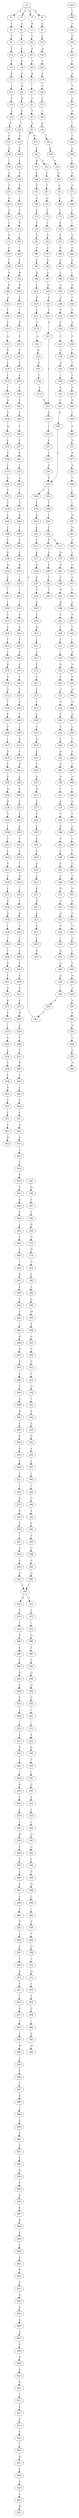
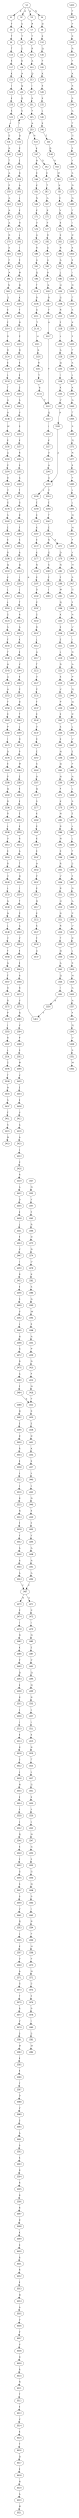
edge "S34" -> "S38": reversed
edge "S484" -> "S488": now "S484" -> "S422"
